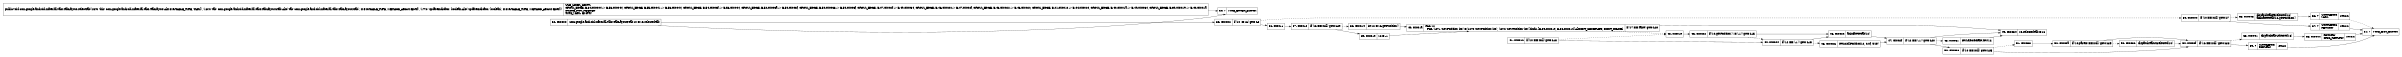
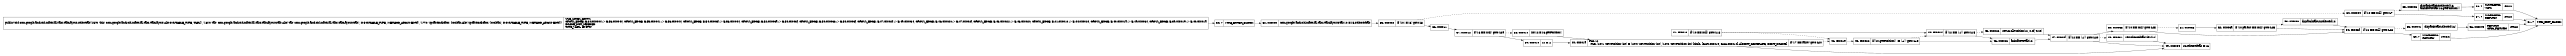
edge "58: ?" -> "31: ?": style dashed -> solid
edge "32: 0x0000" -> "30: ?": reversed
